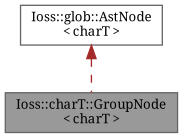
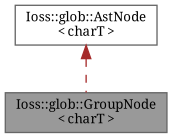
node "Ioss::charT::GroupNode < charT >": label "Ioss::charT::GroupNode < charT >" -> "Ioss::glob::GroupNode < charT >"
